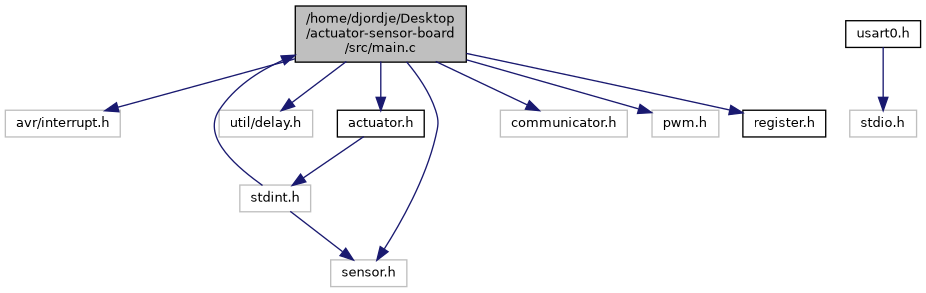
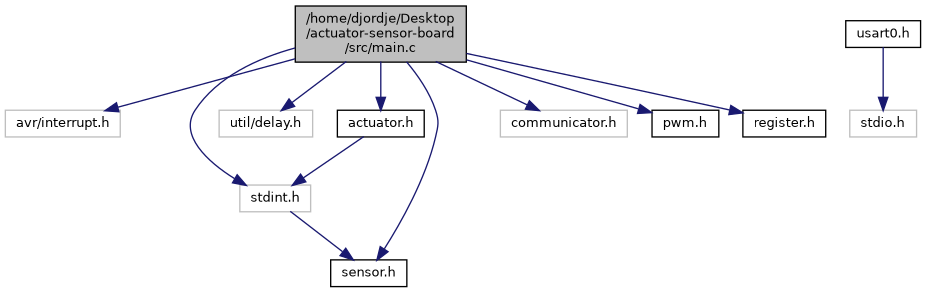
edge "stdint.h" -> "/home/djordje/Desktop /actuator-sensor-board /src/main.c": reversed
node "pwm.h": color grey75 -> black
node "sensor.h": color grey75 -> black
